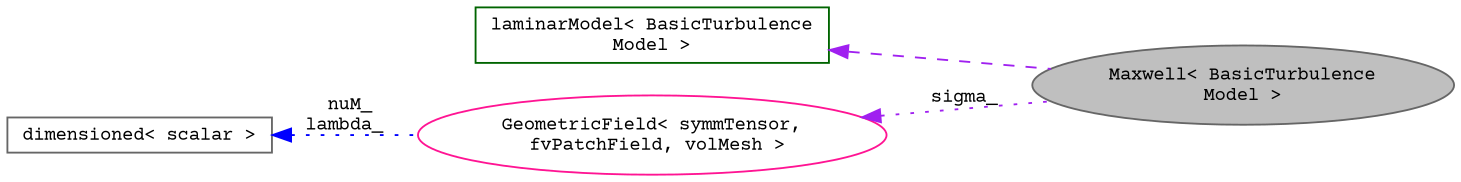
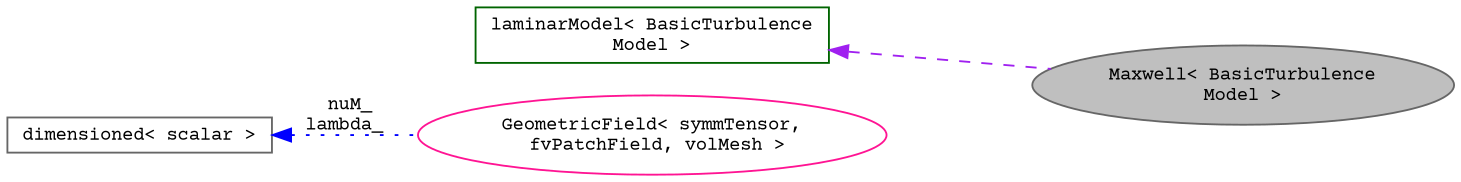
edge "Maxwell< BasicTurbulence Model >" -> "GeometricField< symmTensor, fvPatchField, volMesh >": removed, label "sigma_"
